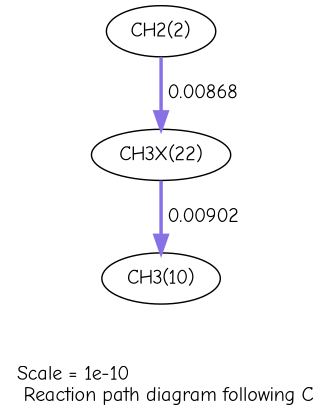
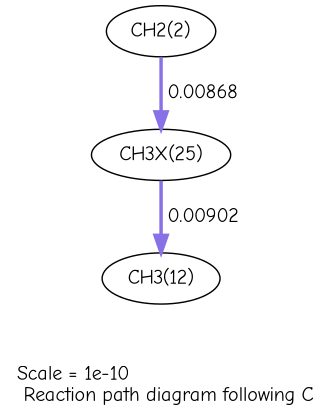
node "CH3X(22)": label "CH3X(22)" -> "CH3X(25)"
node "CH3(10)": label "CH3(10)" -> "CH3(12)"
